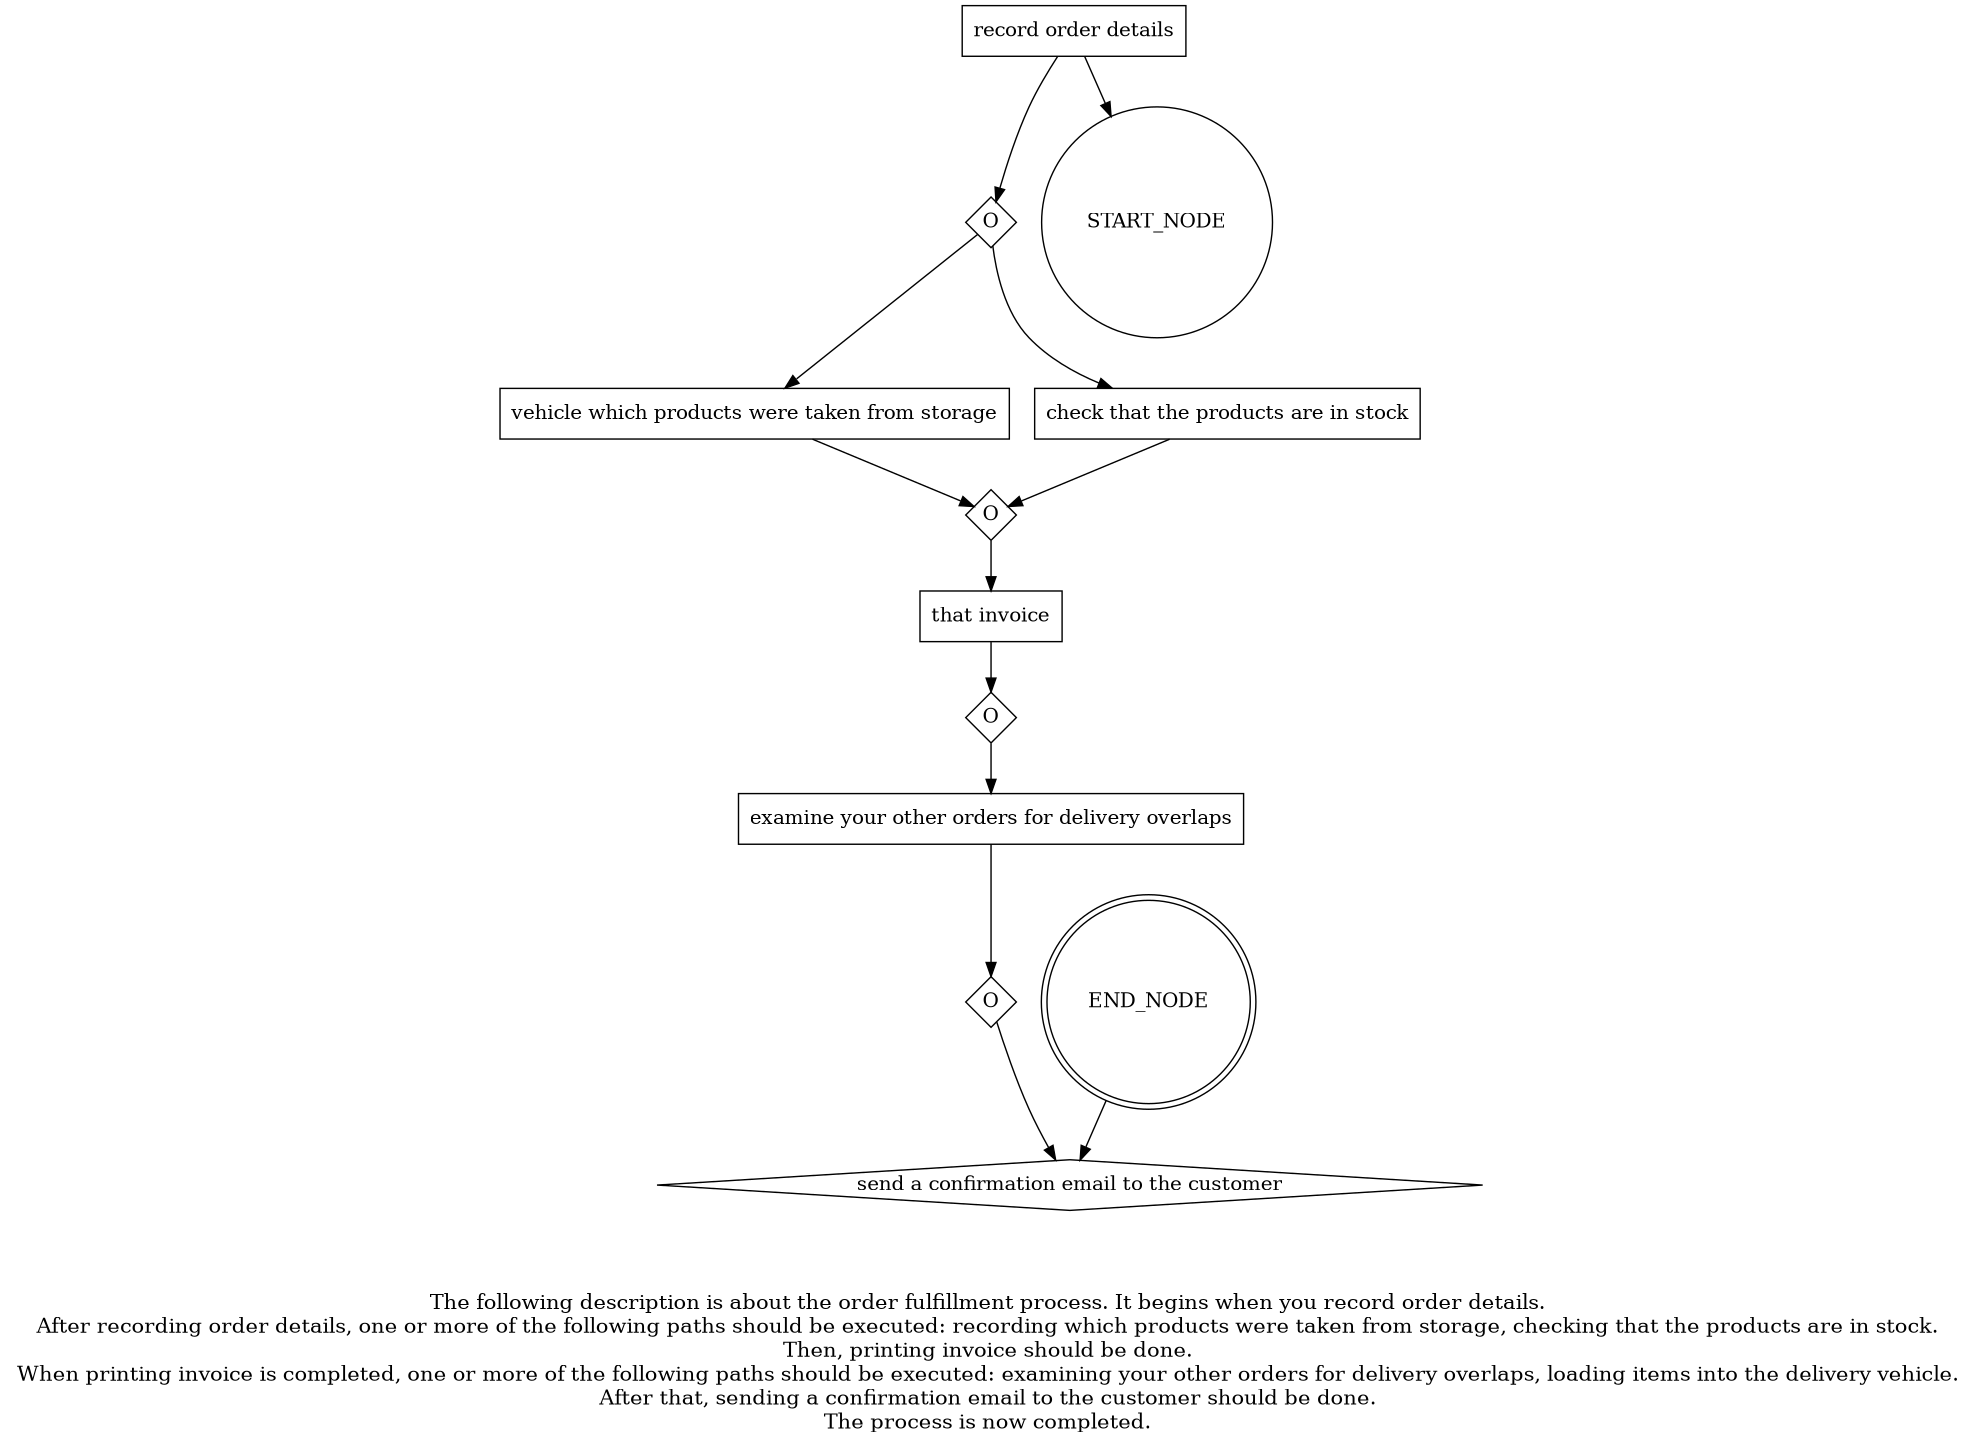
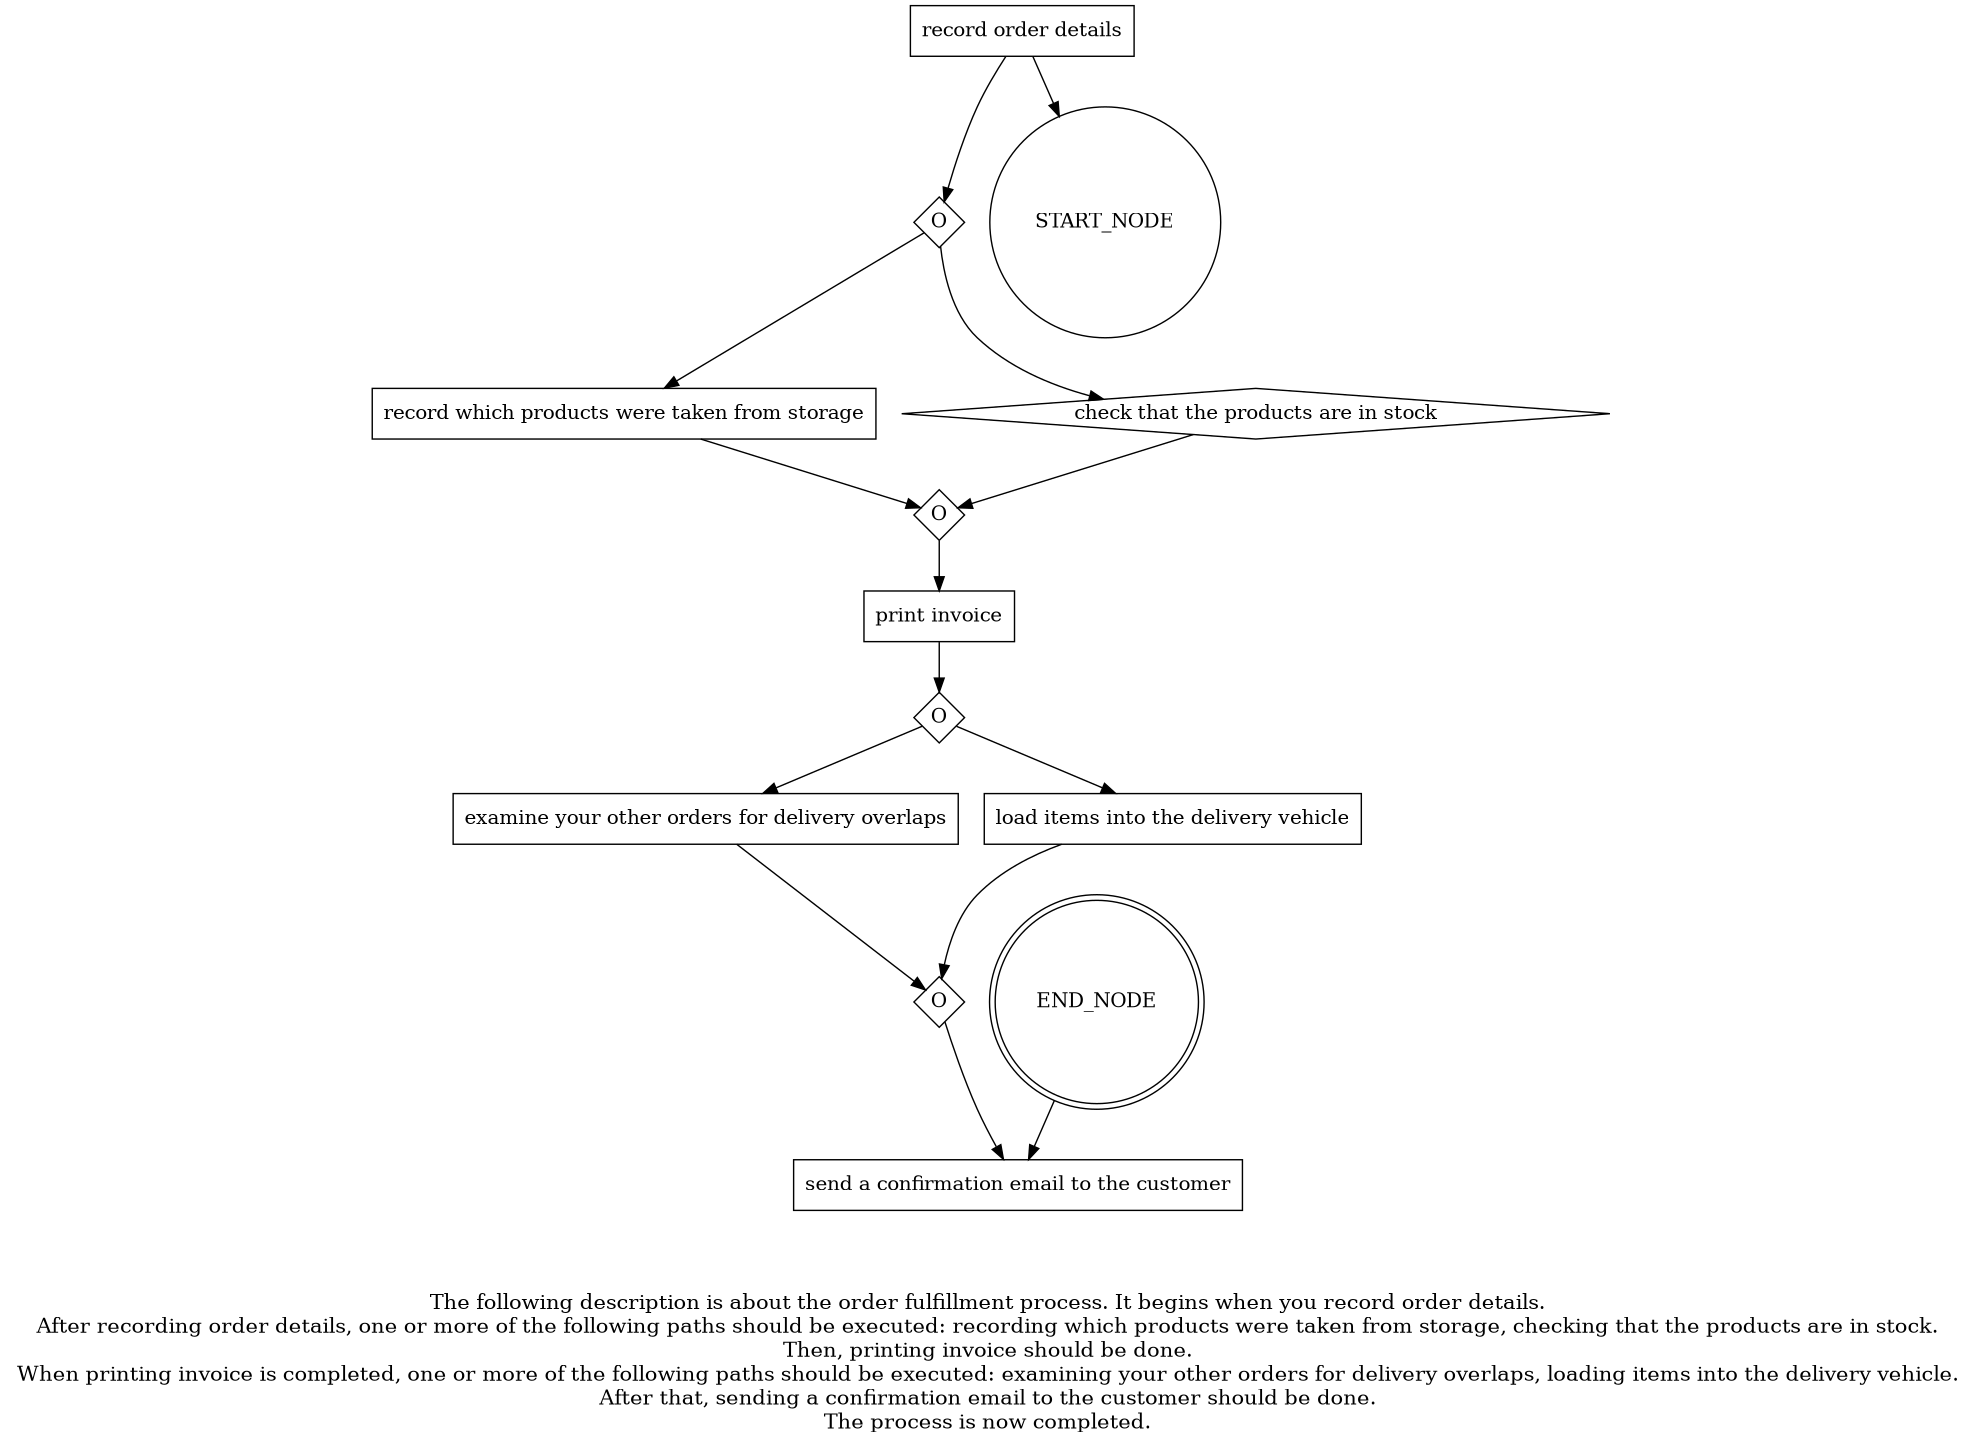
node "vehicle which products were taken from storage": label "vehicle which products were taken from storage" -> "record which products were taken from storage"
node "check that the products are in stock": shape box -> diamond
node "that invoice": label "that invoice" -> "print invoice"
node "load items into the delivery vehicle": added
node "send a confirmation email to the customer": shape diamond -> box
